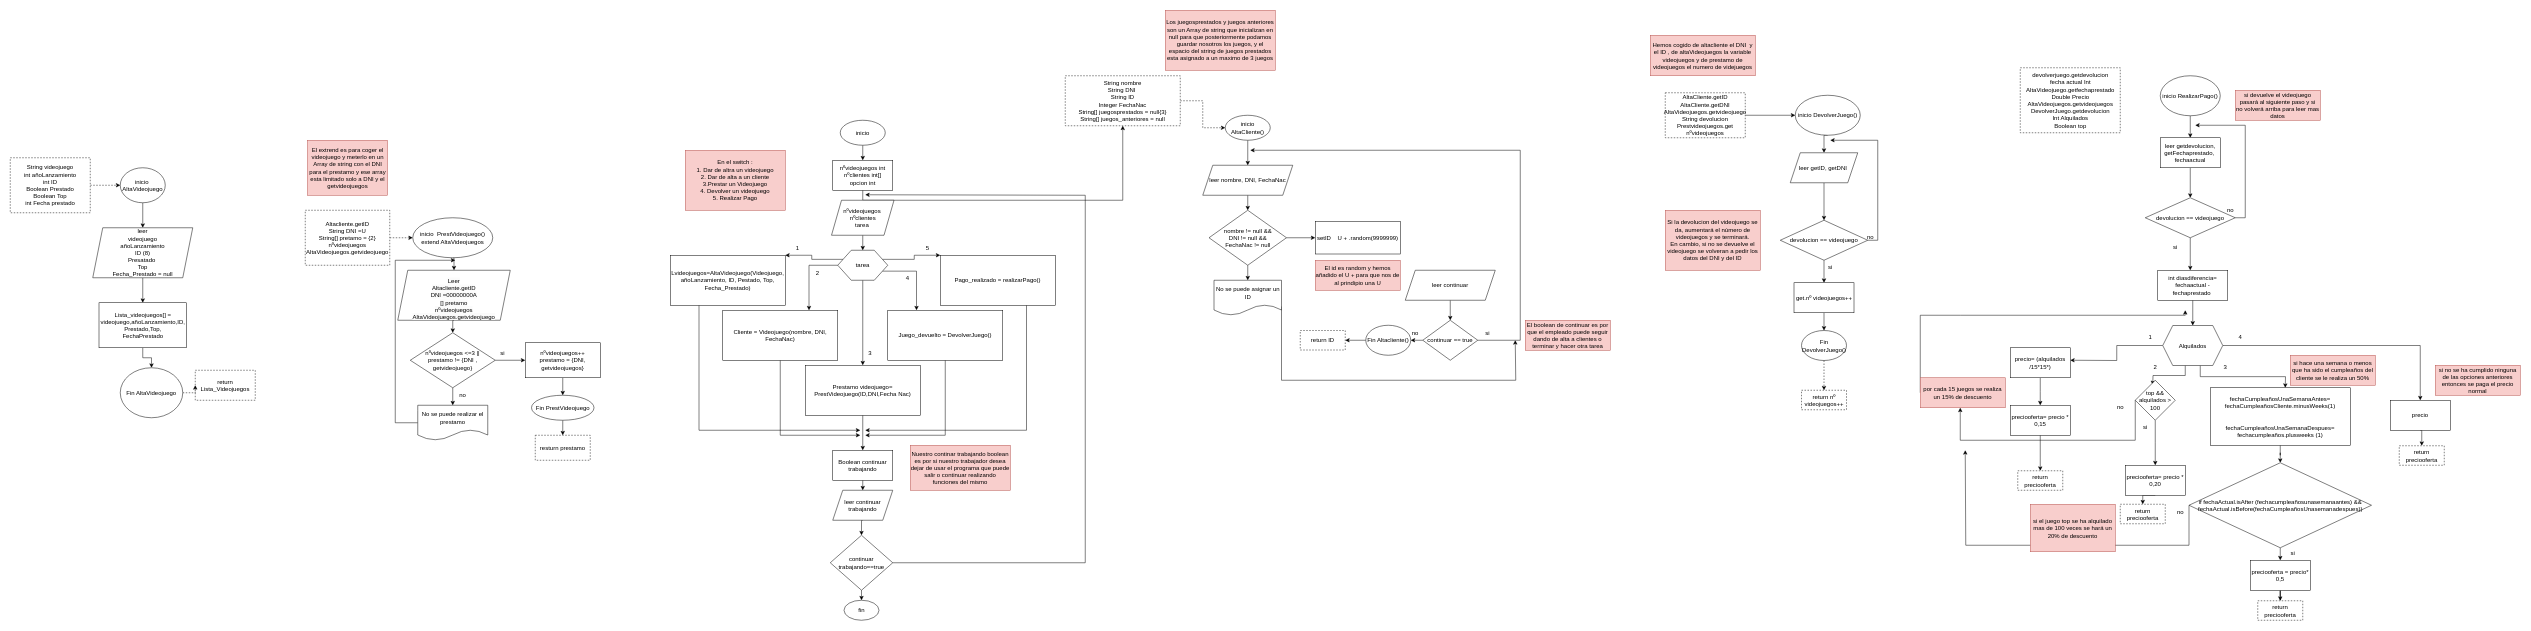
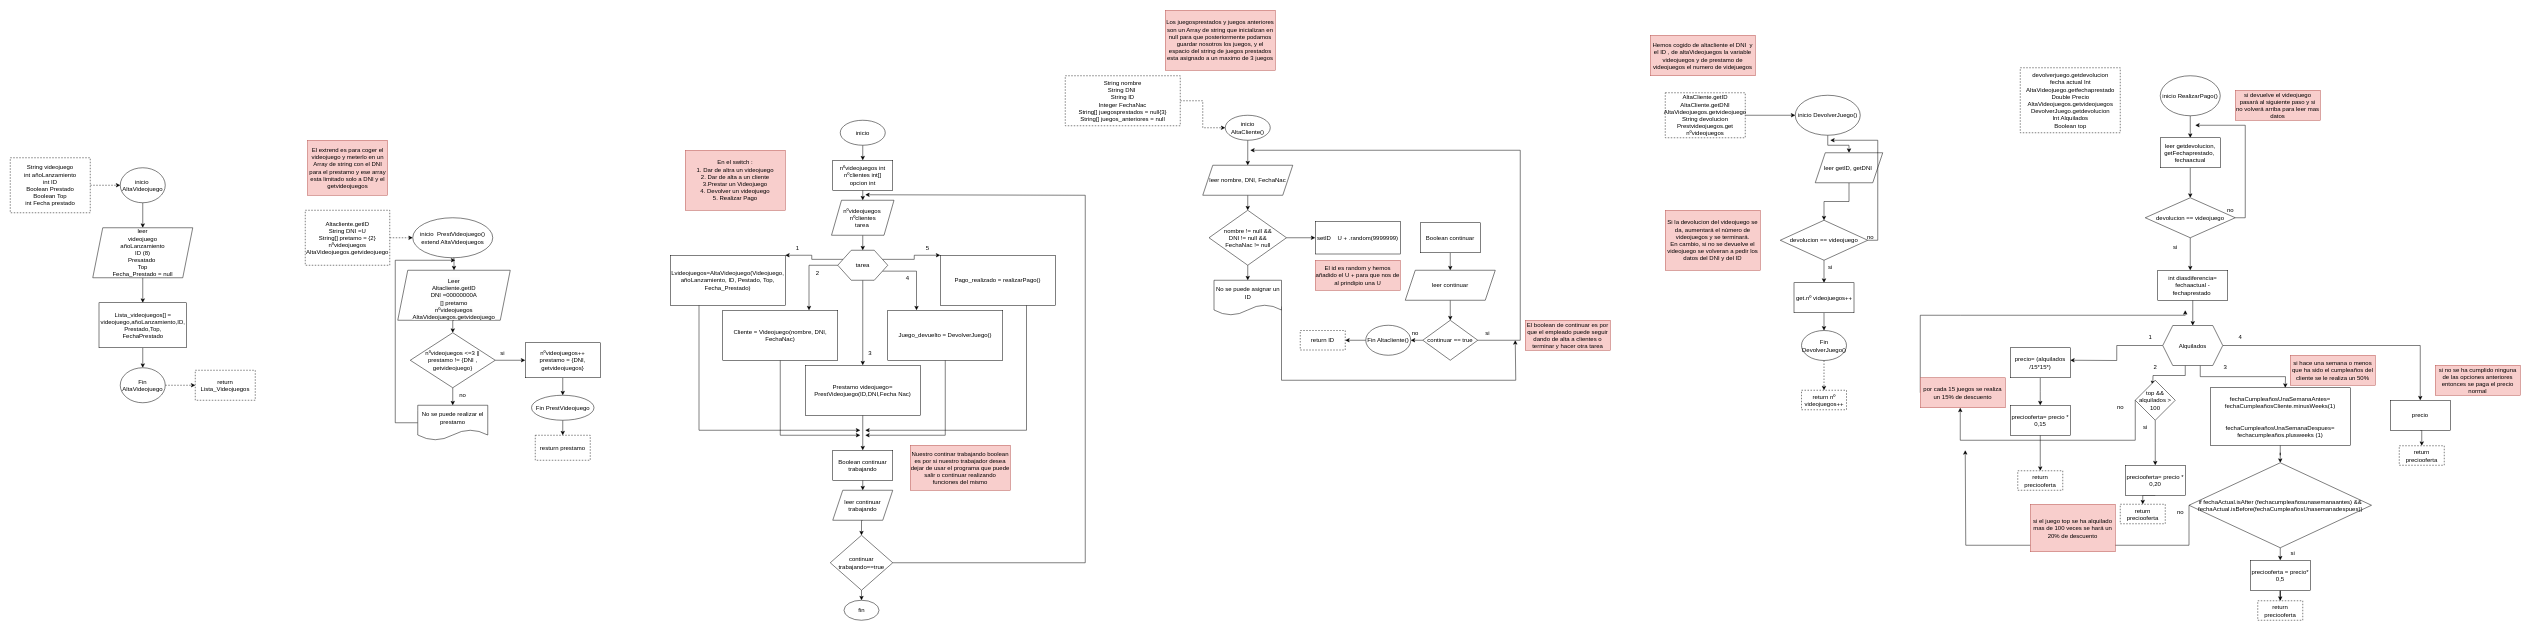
node "leer getID, getDNI": moved (1824, 168) -> (1849, 168)
edge "nºvideojuegos int nºclientes int[] opcion int" -> "String nombre String DNI String ID Integer FechaNac String[] juegosprestados = null{3} String[] juegos_anteriores = null": now "nºvideojuegos int nºclientes int[] opcion int" -> "nºvideojuegos nºclientes tarea"
node "Boolean continuar": added
edge "Boolean continuar" -> "leer continuar": added
node "Fin AltaVideojuego": size 63x50 -> 45x35
